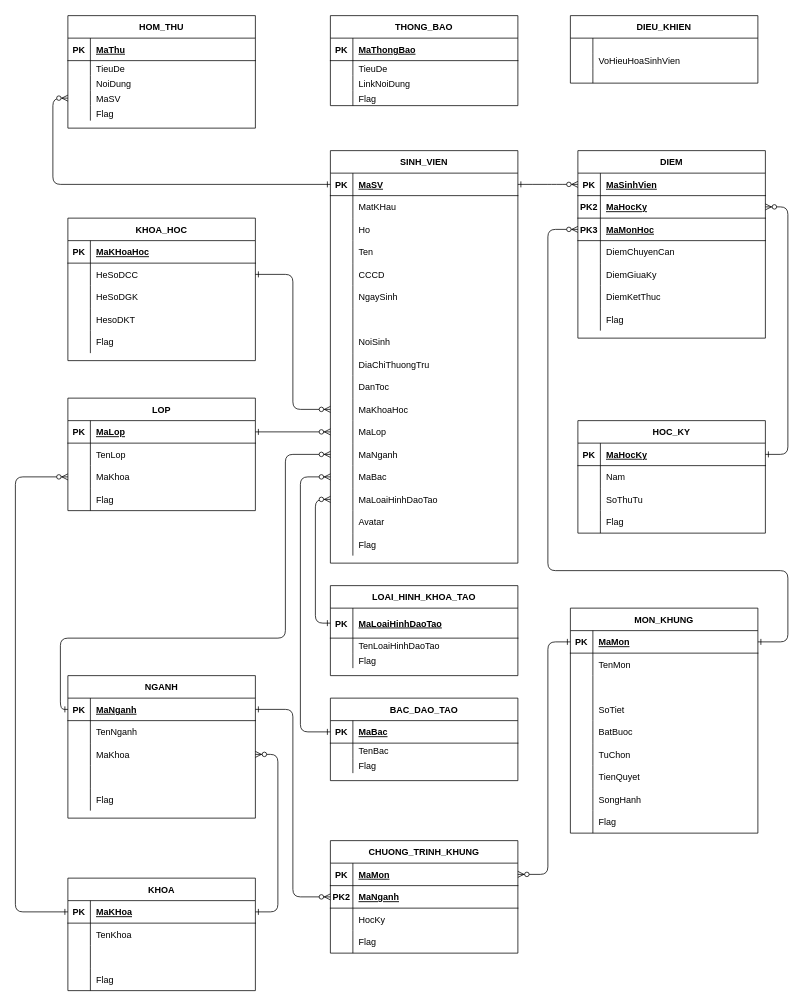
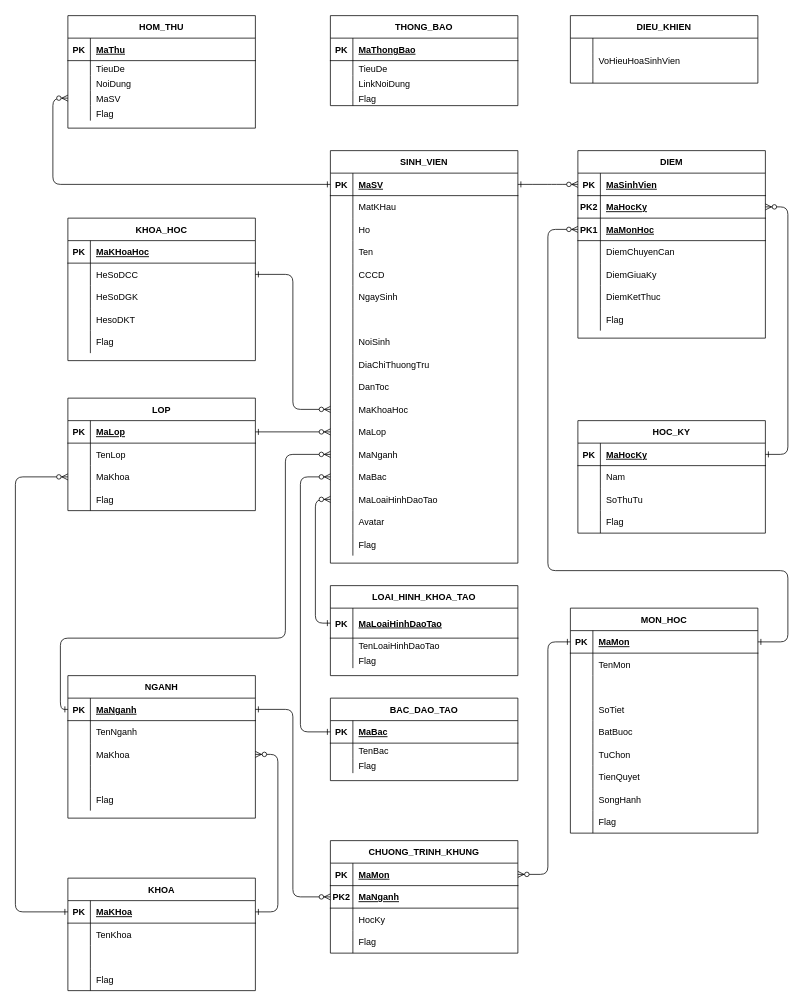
node "PK3": label "PK3" -> "PK1"
node "MON_KHUNG": label "MON_KHUNG" -> "MON_HOC"
